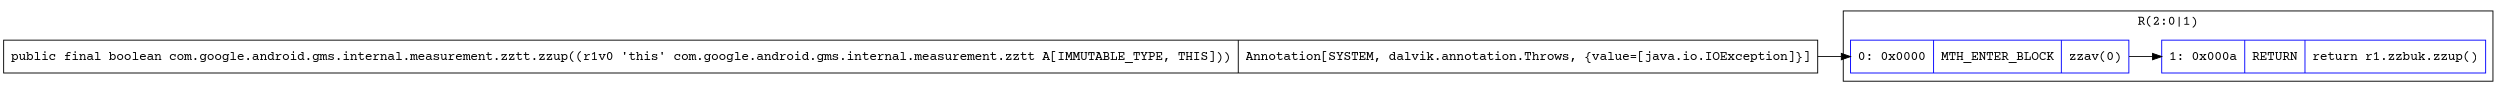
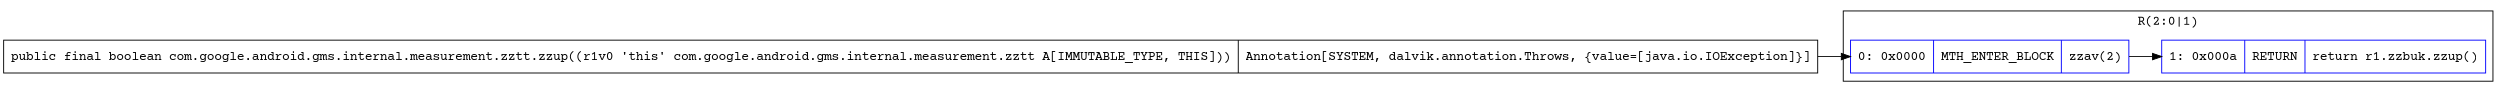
node "0: 0x0000": text "zzav(0)" -> "zzav(2)"
